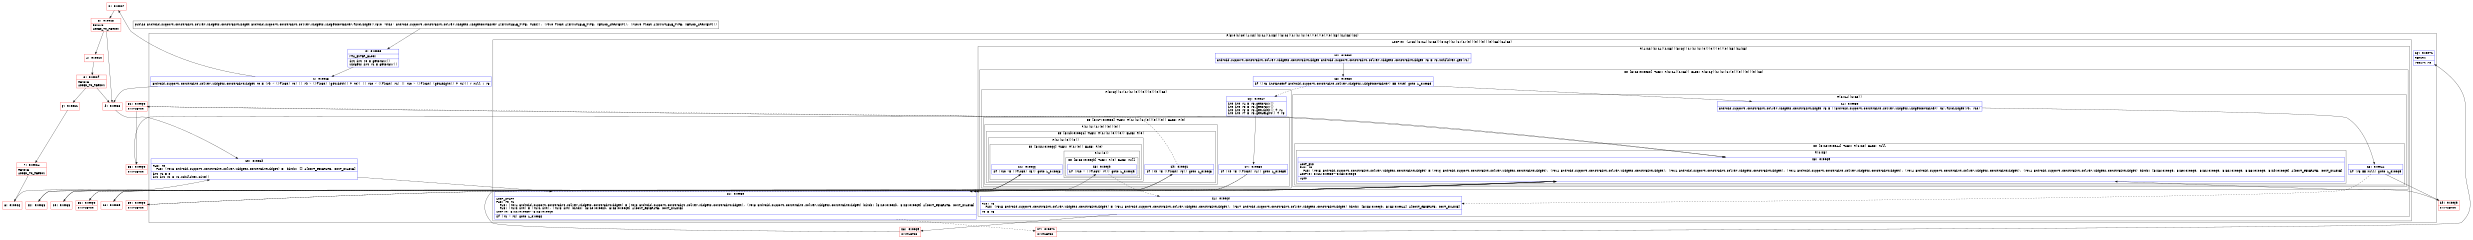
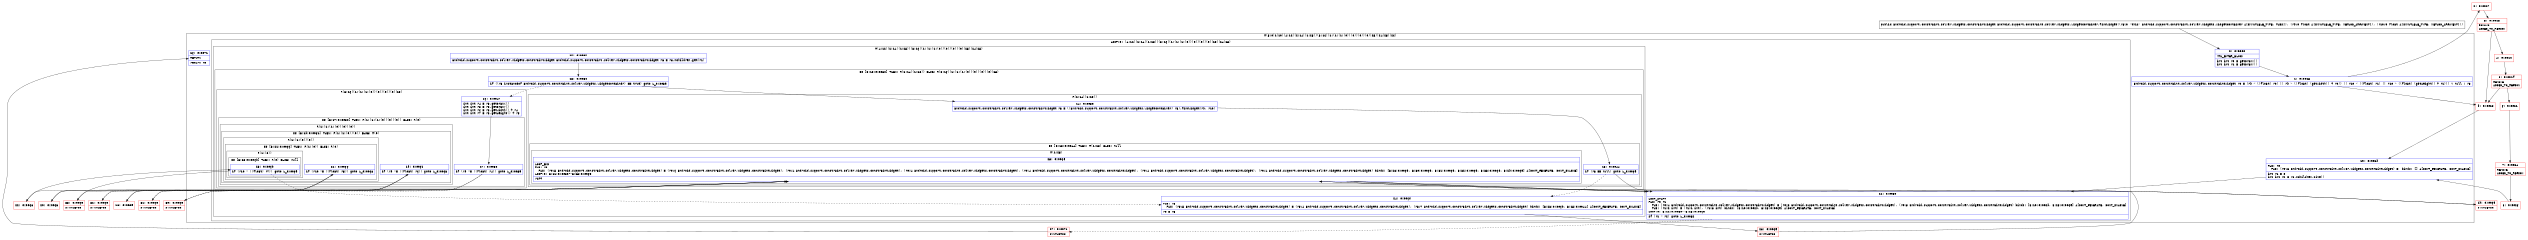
node "0: 0x0000": text "widgets int r1 = getDrawY()" -> "int int r1 = getDrawY()"
edge "31: 0x006e" -> "33: 0x006e": now "23: 0x006b" -> "33: 0x006e"
